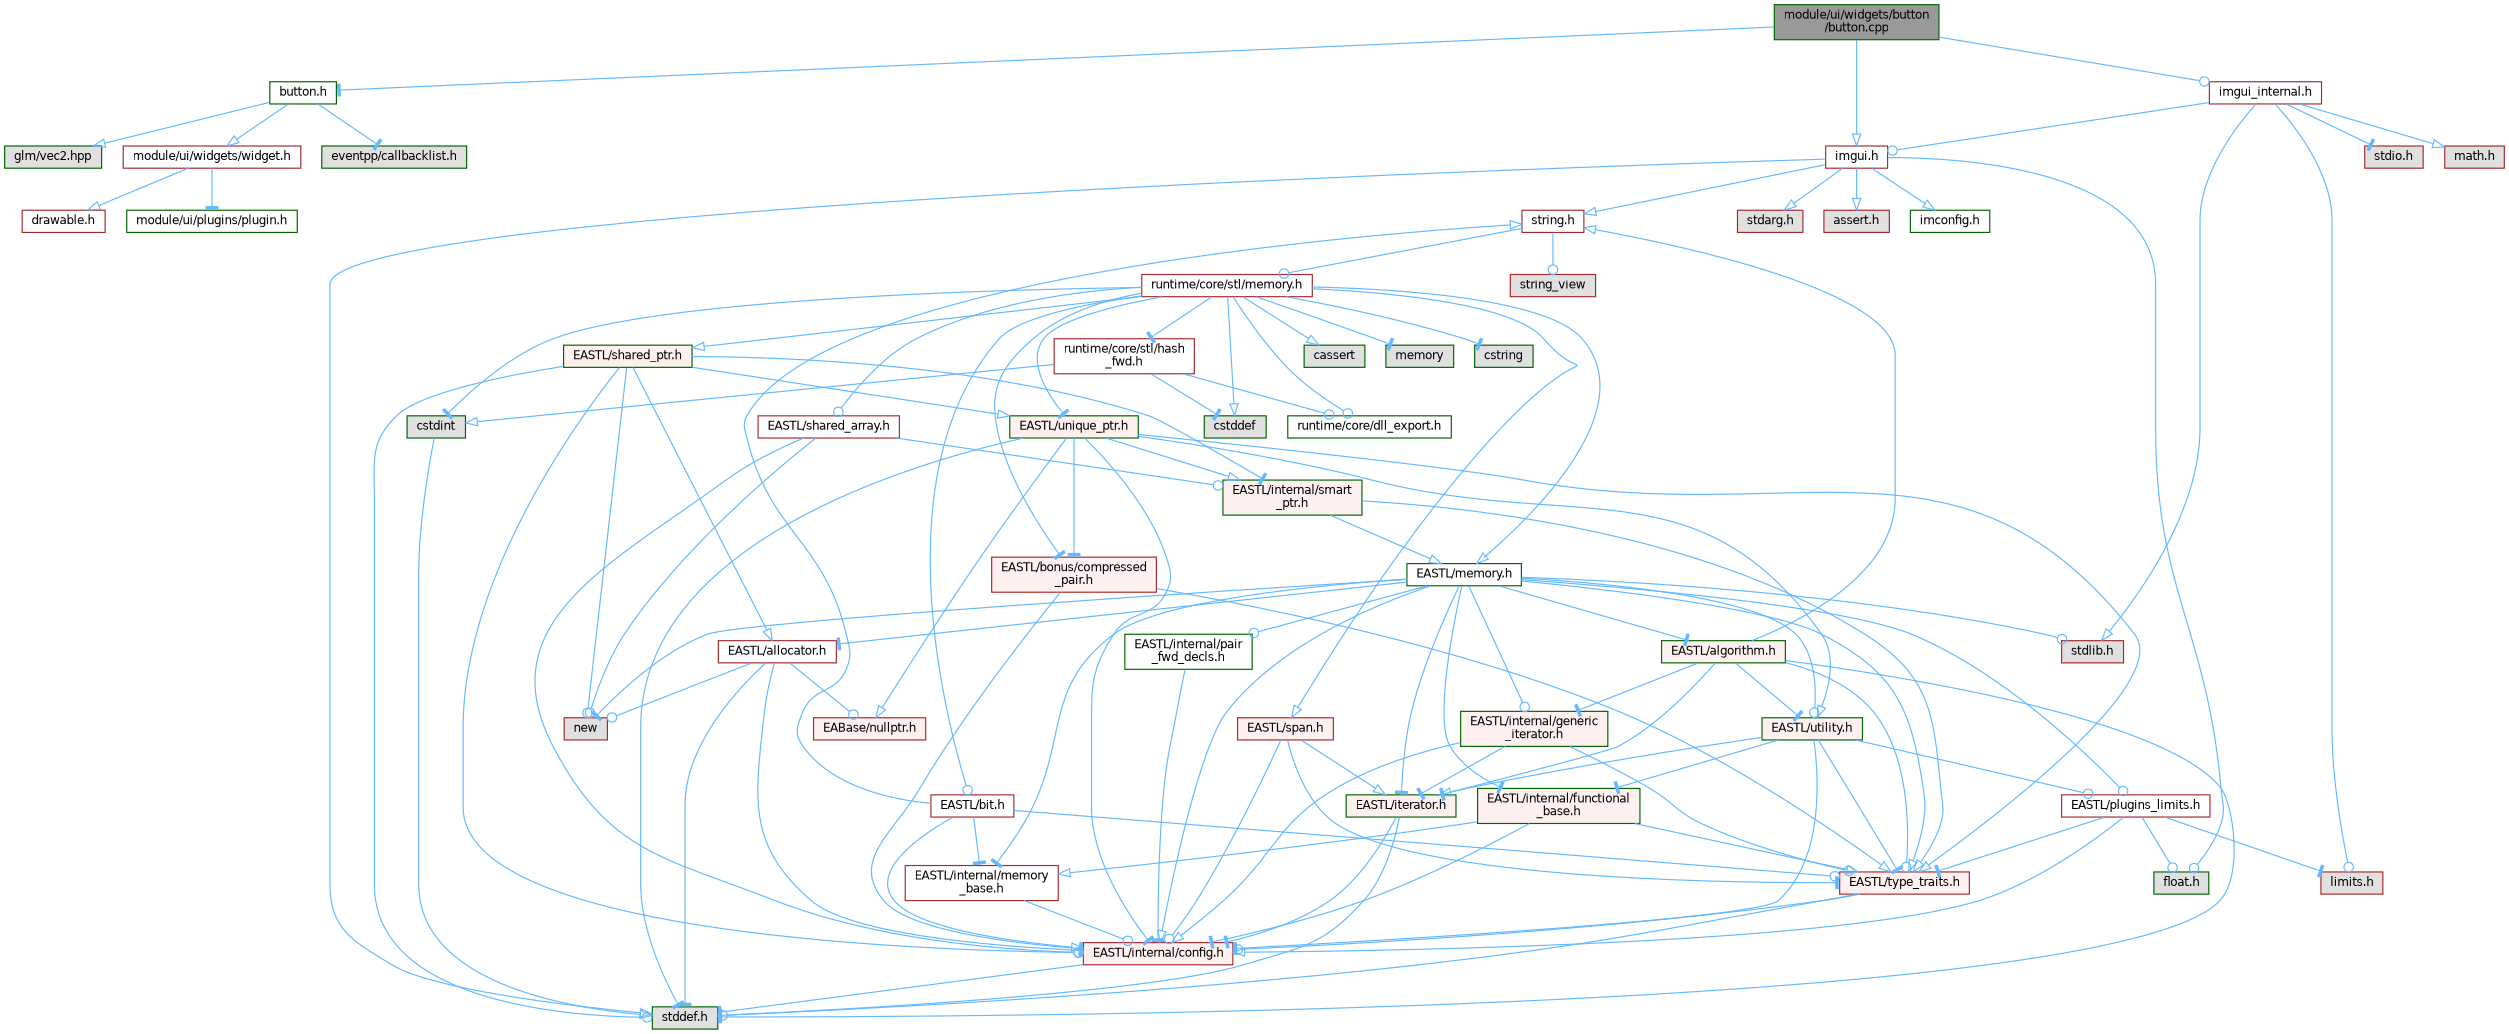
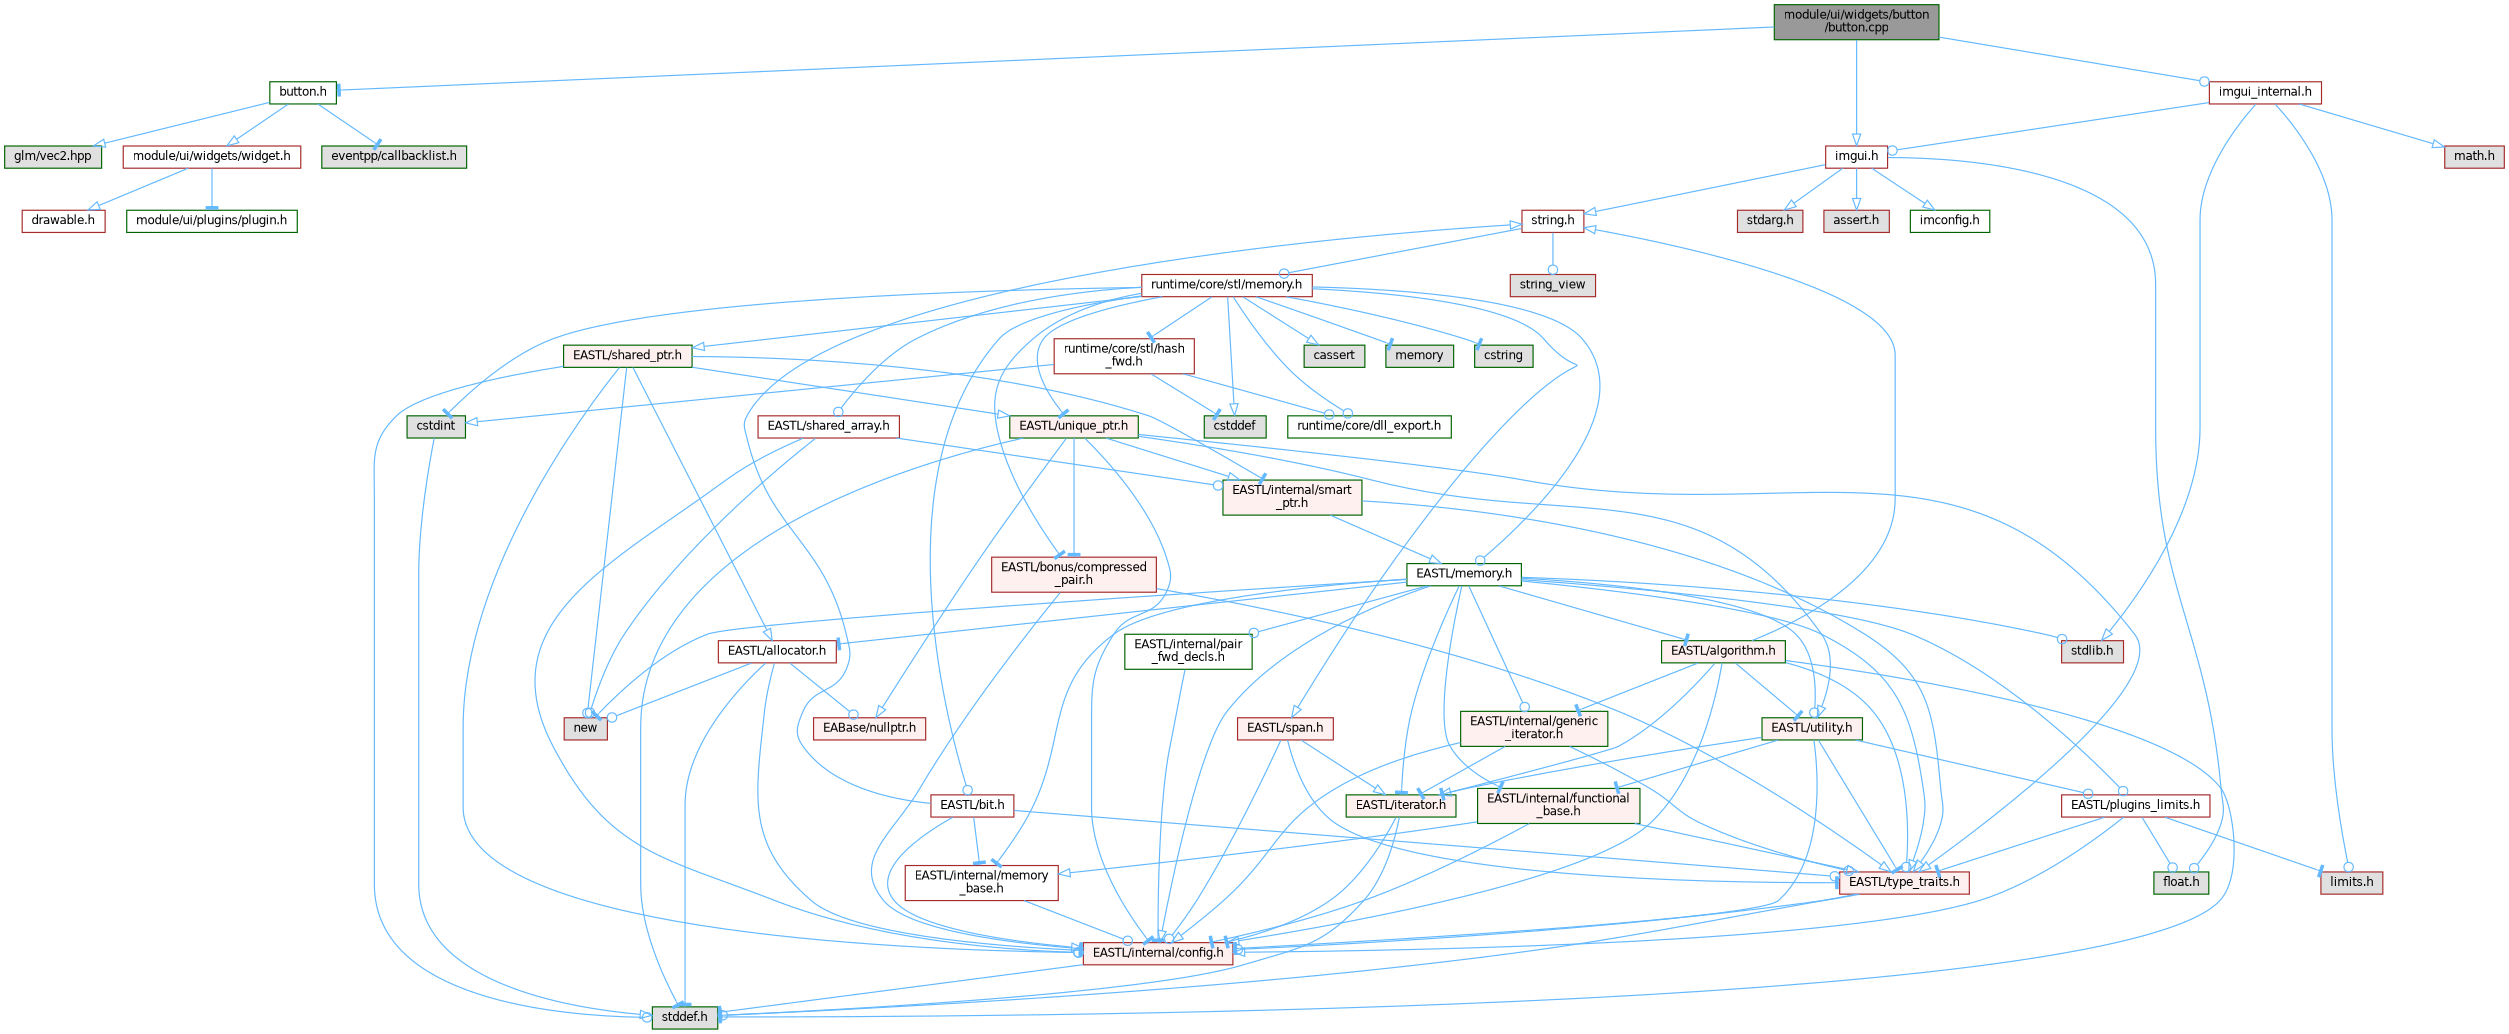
node "stdio.h": removed
edge "imgui.h" -> "stddef.h": removed
edge "runtime/core/stl/memory.h" -> "EASTL/memory.h": arrowhead onormal -> odot
edge "EASTL/algorithm.h" -> "EASTL/internal/config.h": added
